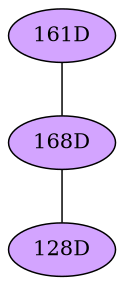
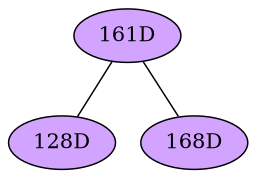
edge "168D" -- "128D": now "161D" -- "128D"
